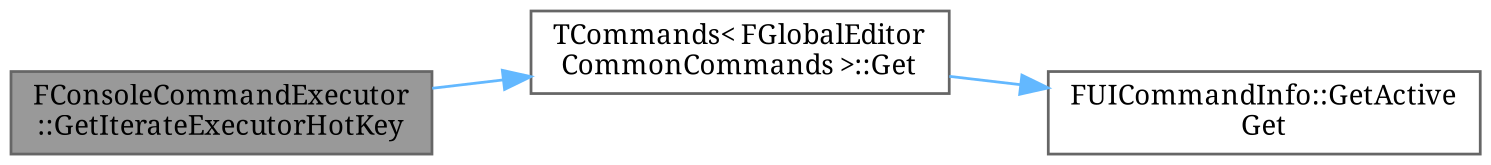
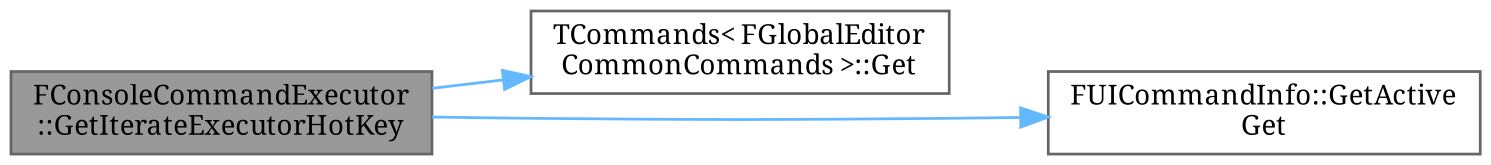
edge "TCommands< FGlobalEditor CommonCommands >::Get" -> "FUICommandInfo::GetActive Get": now "FConsoleCommandExecutor ::GetIterateExecutorHotKey" -> "FUICommandInfo::GetActive Get"
